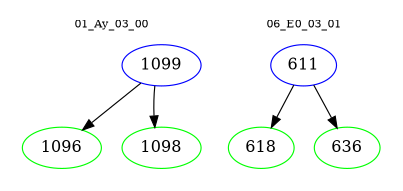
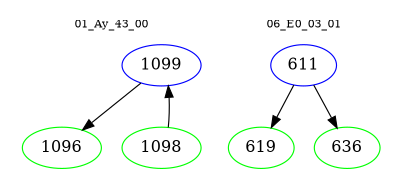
cluster "01_Ay_03_00": label "01_Ay_03_00" -> "01_Ay_43_00"
edge "1099" -> "1098": reversed
node "618": label "618" -> "619"
